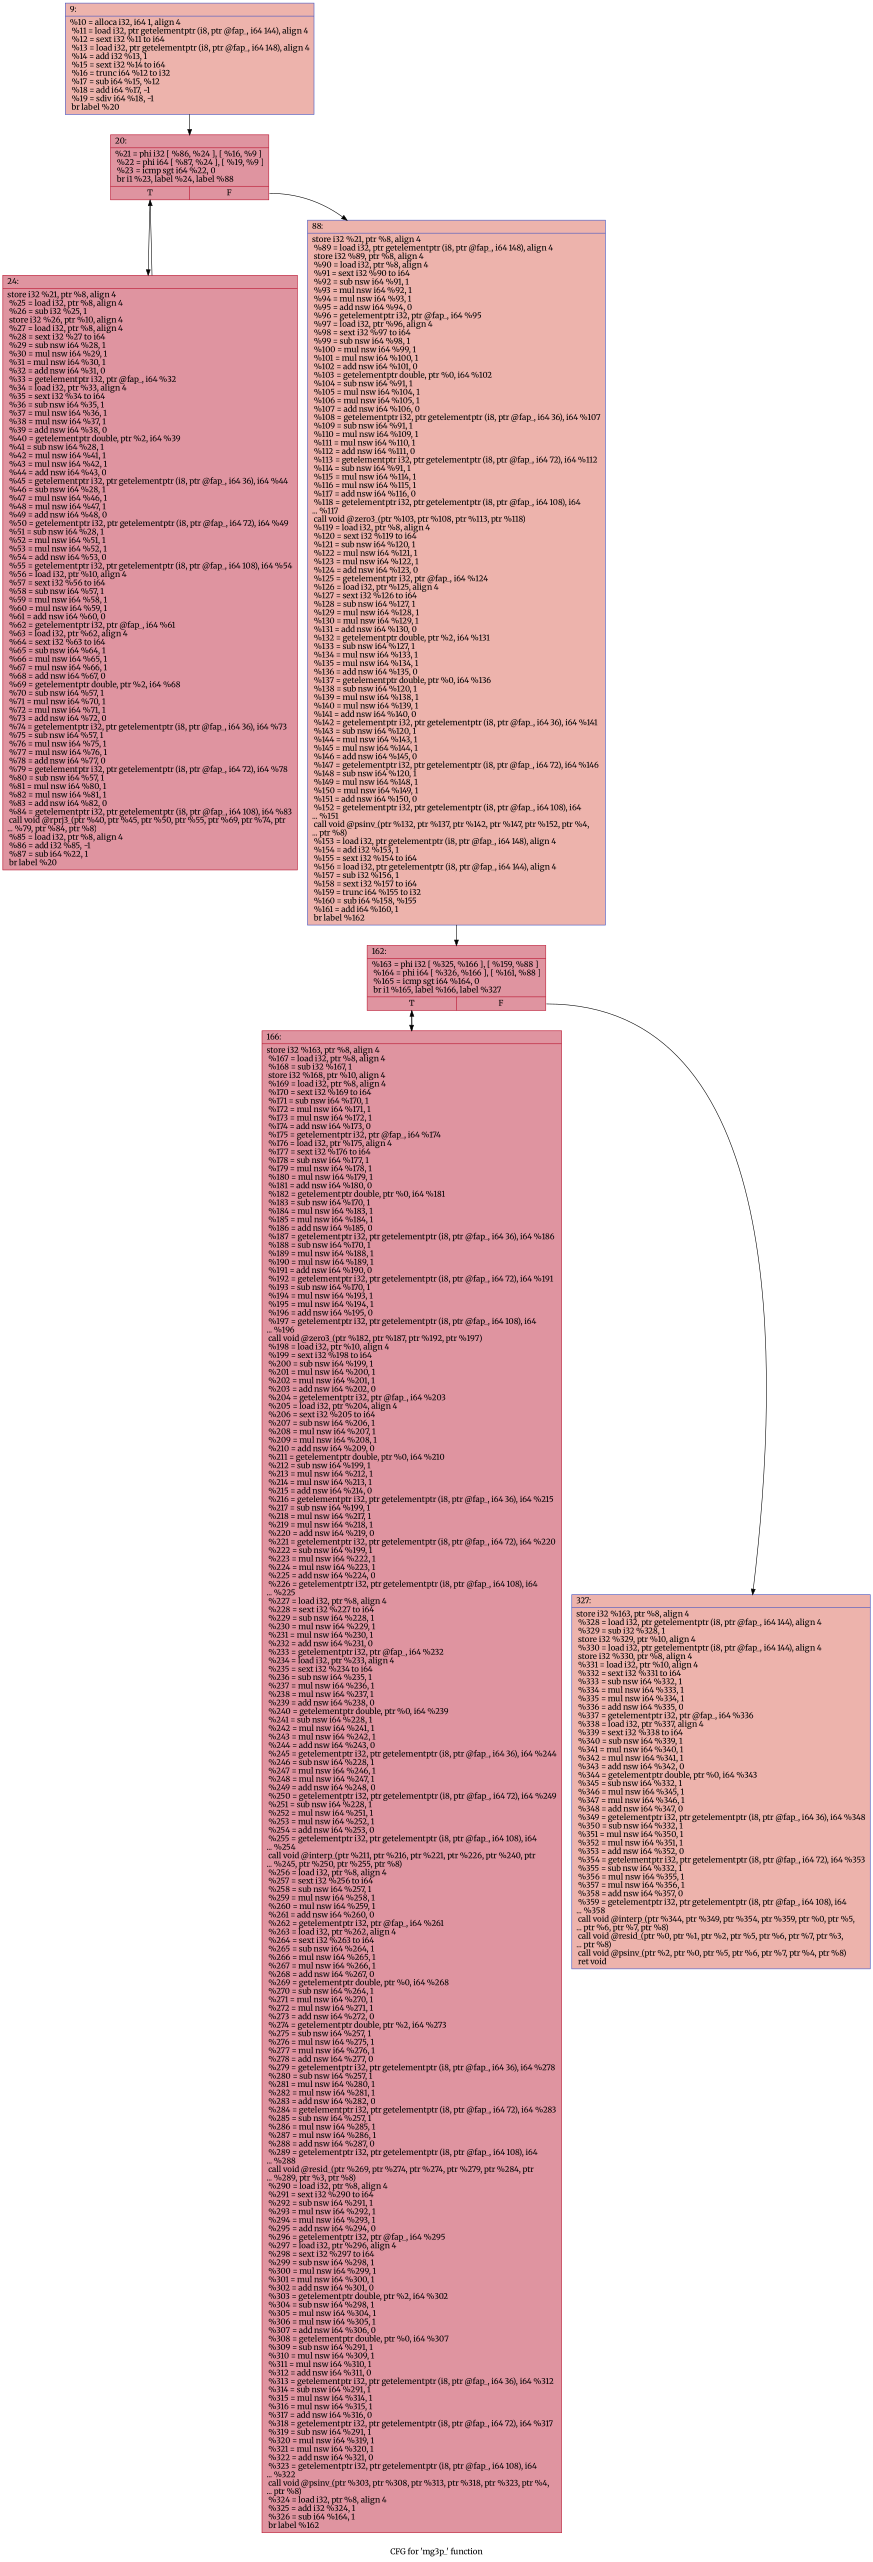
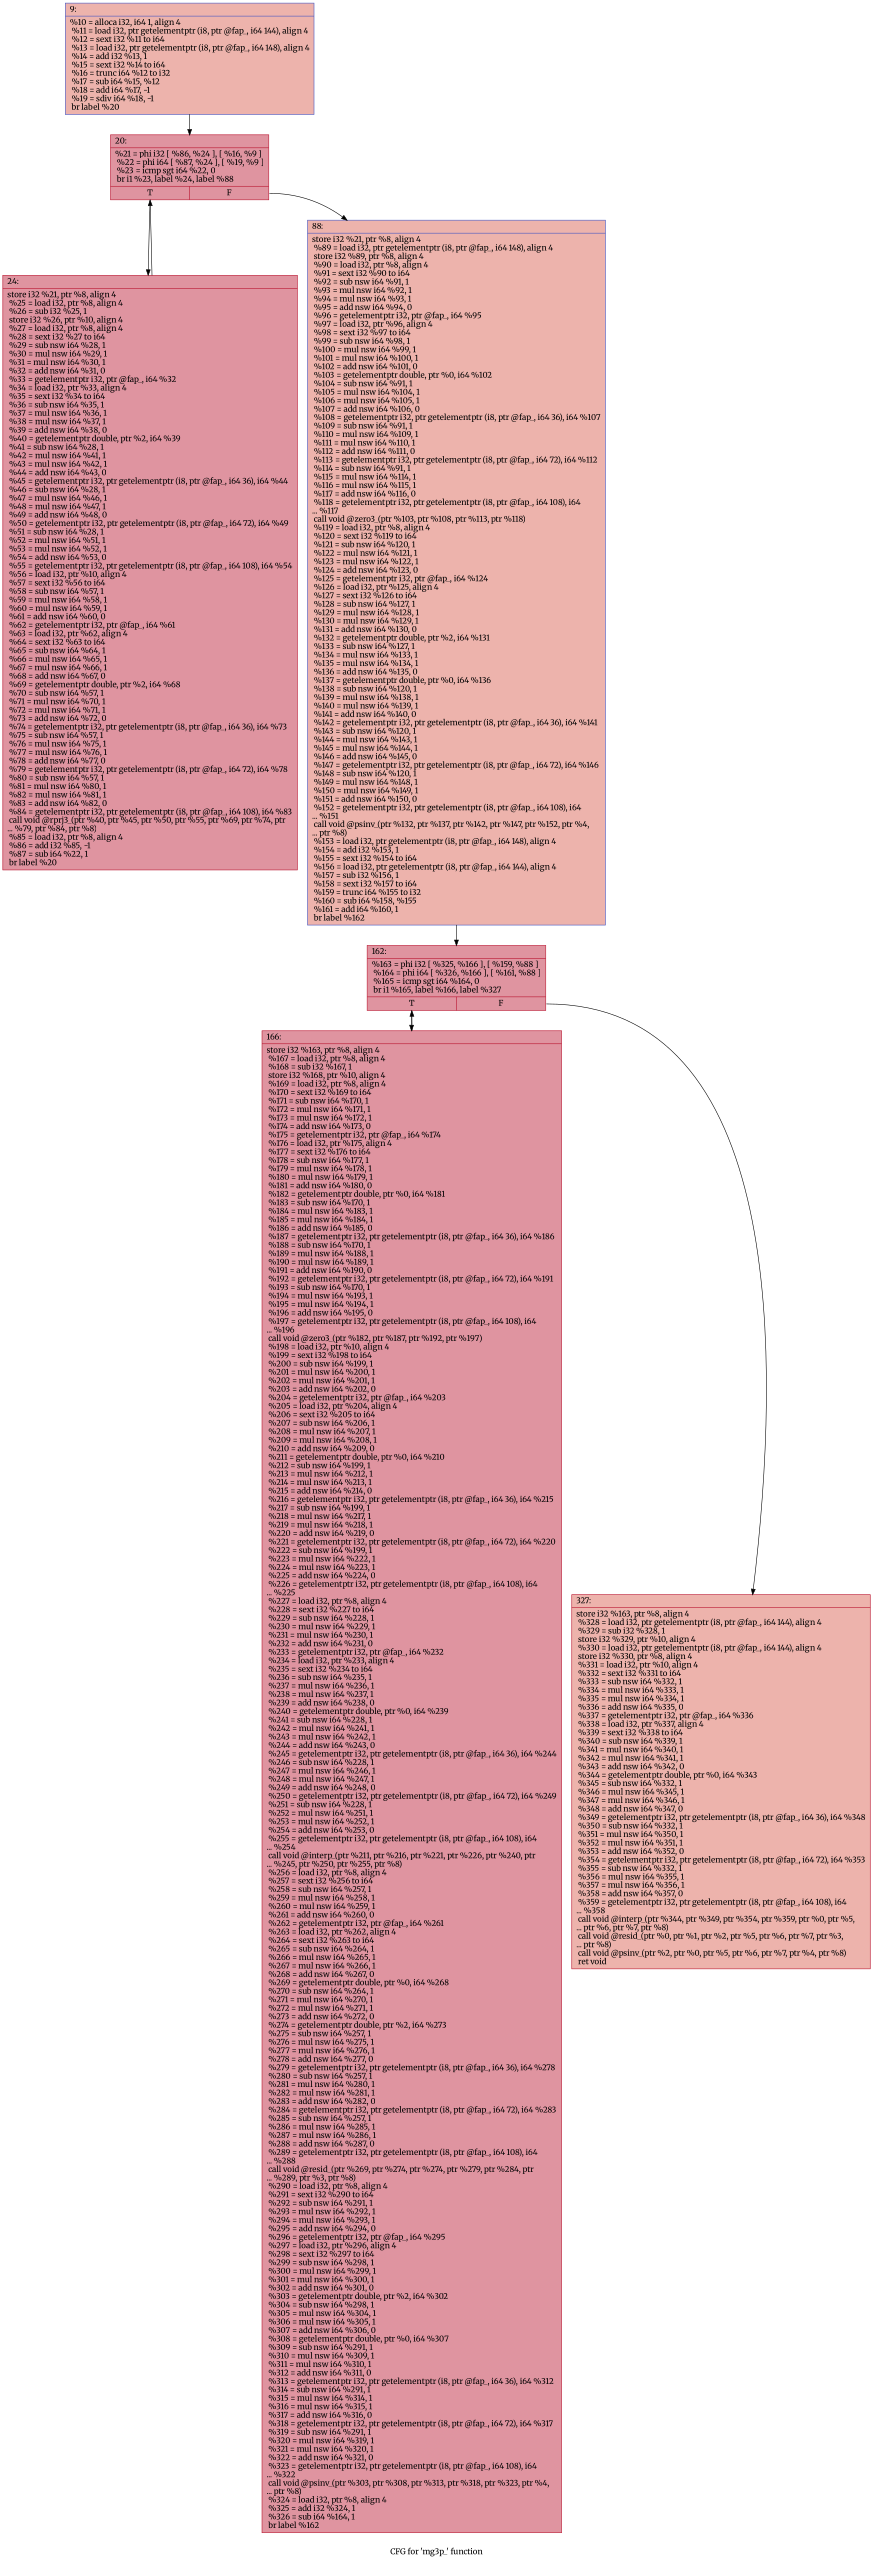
node "327:": color #3d50c3ff -> #b70d28ff
